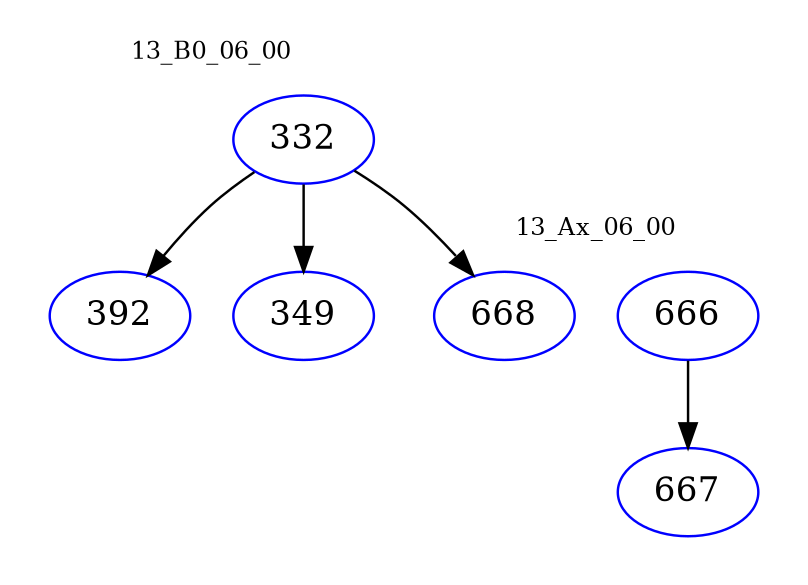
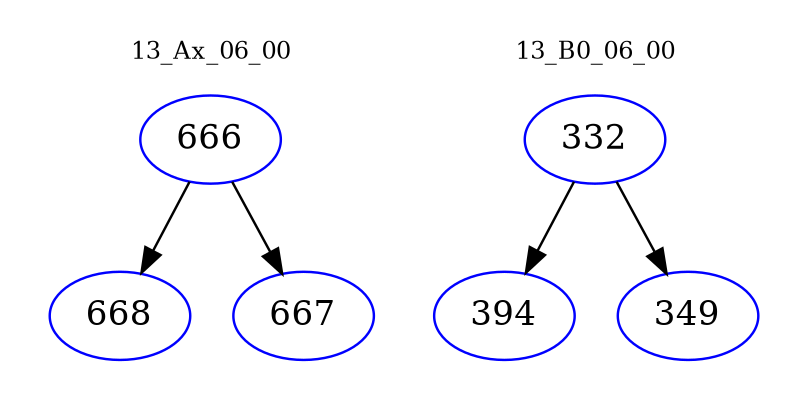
edge "332" -> "668": now "666" -> "668"
node "392": label "392" -> "394"
